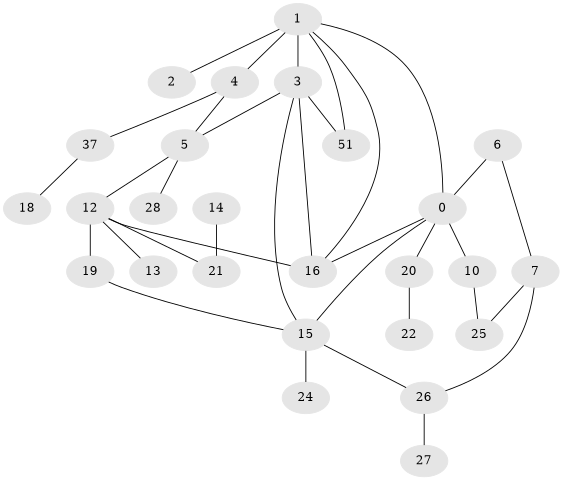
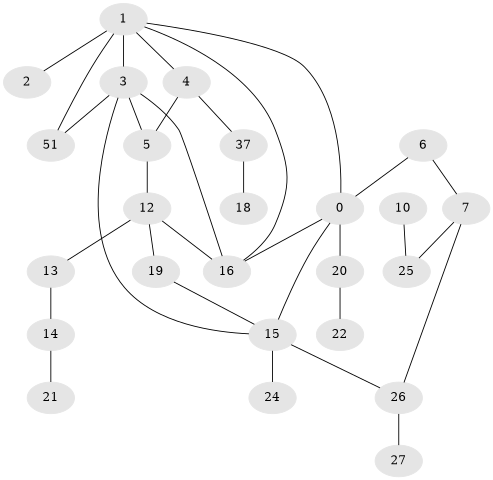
node "28": removed
edge "12" -- "21": removed
edge "0" -- "10": removed
edge "13" -- "14": added
